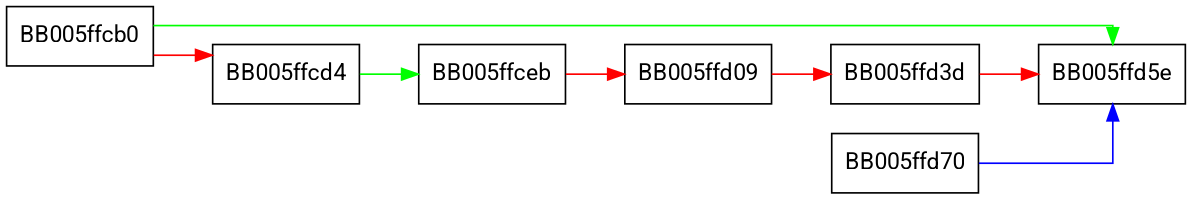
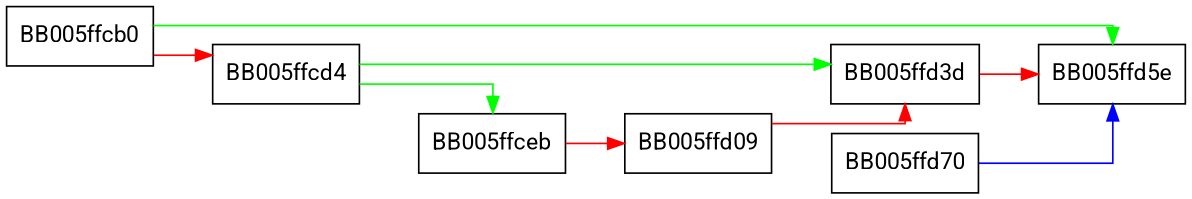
edge "BB005ffcd4" -> "BB005ffd3d": added
